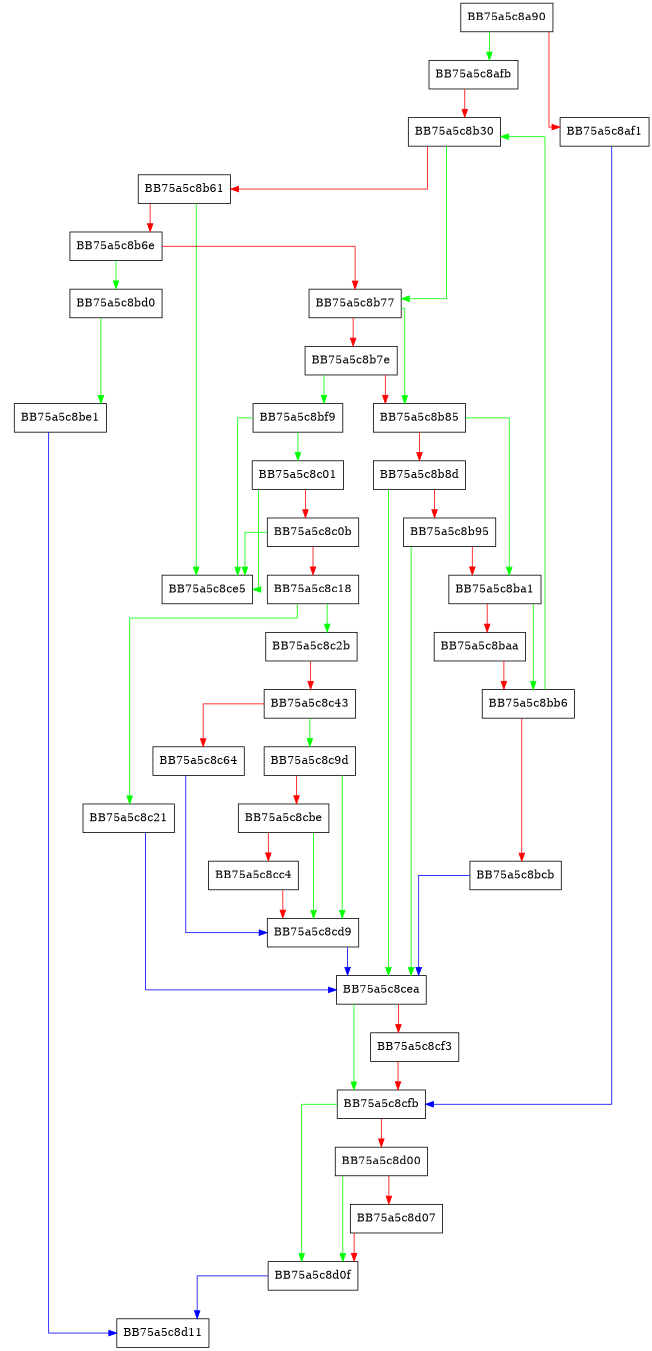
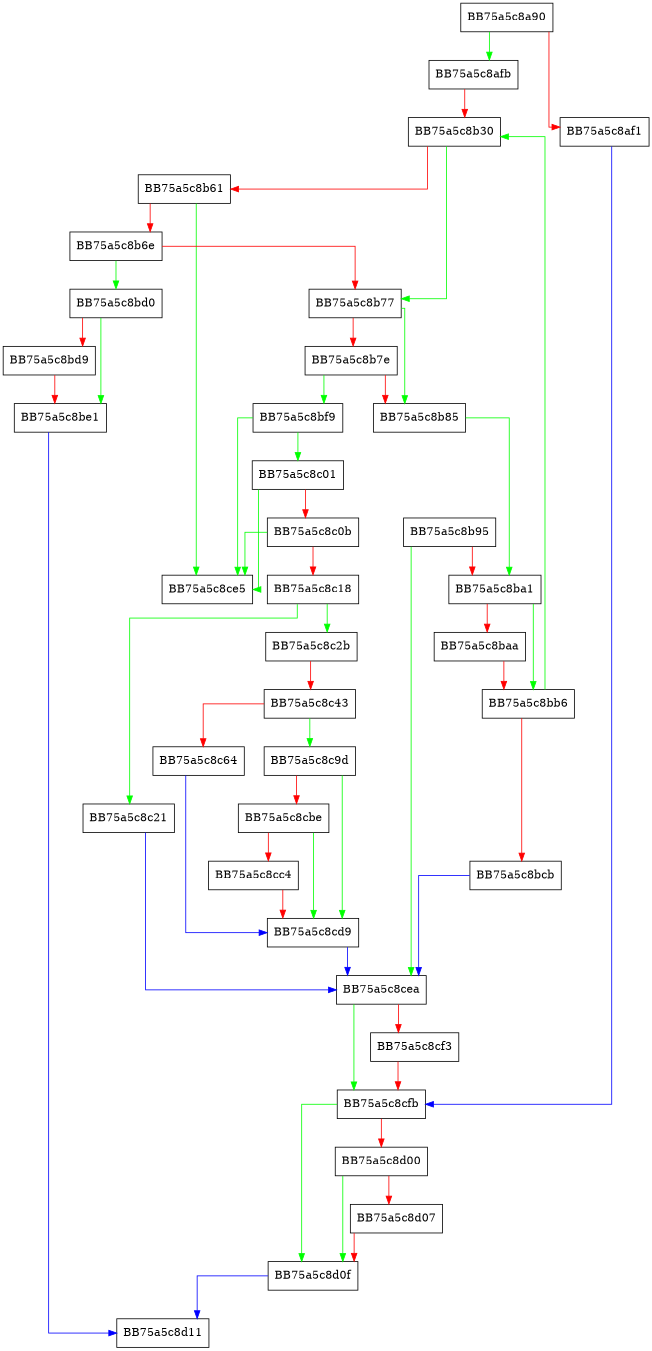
node "BB75a5c8bd9": added
node "BB75a5c8b8d": removed
